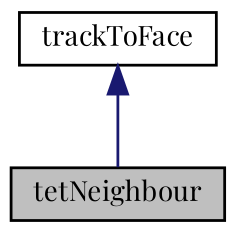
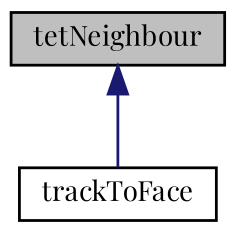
edge "tetNeighbour" -> "trackToFace": reversed
